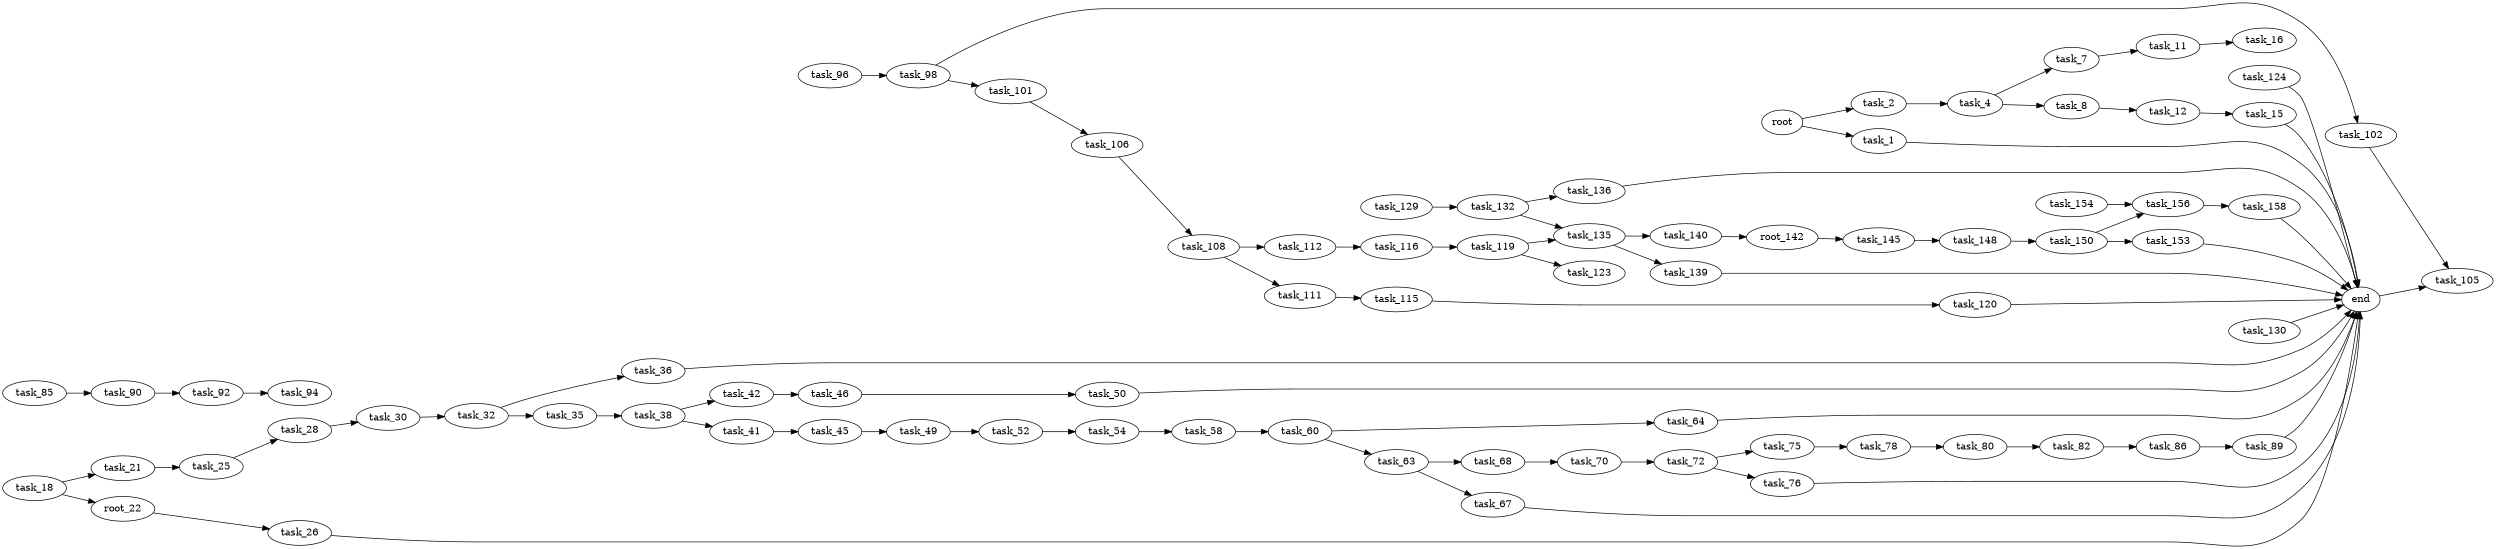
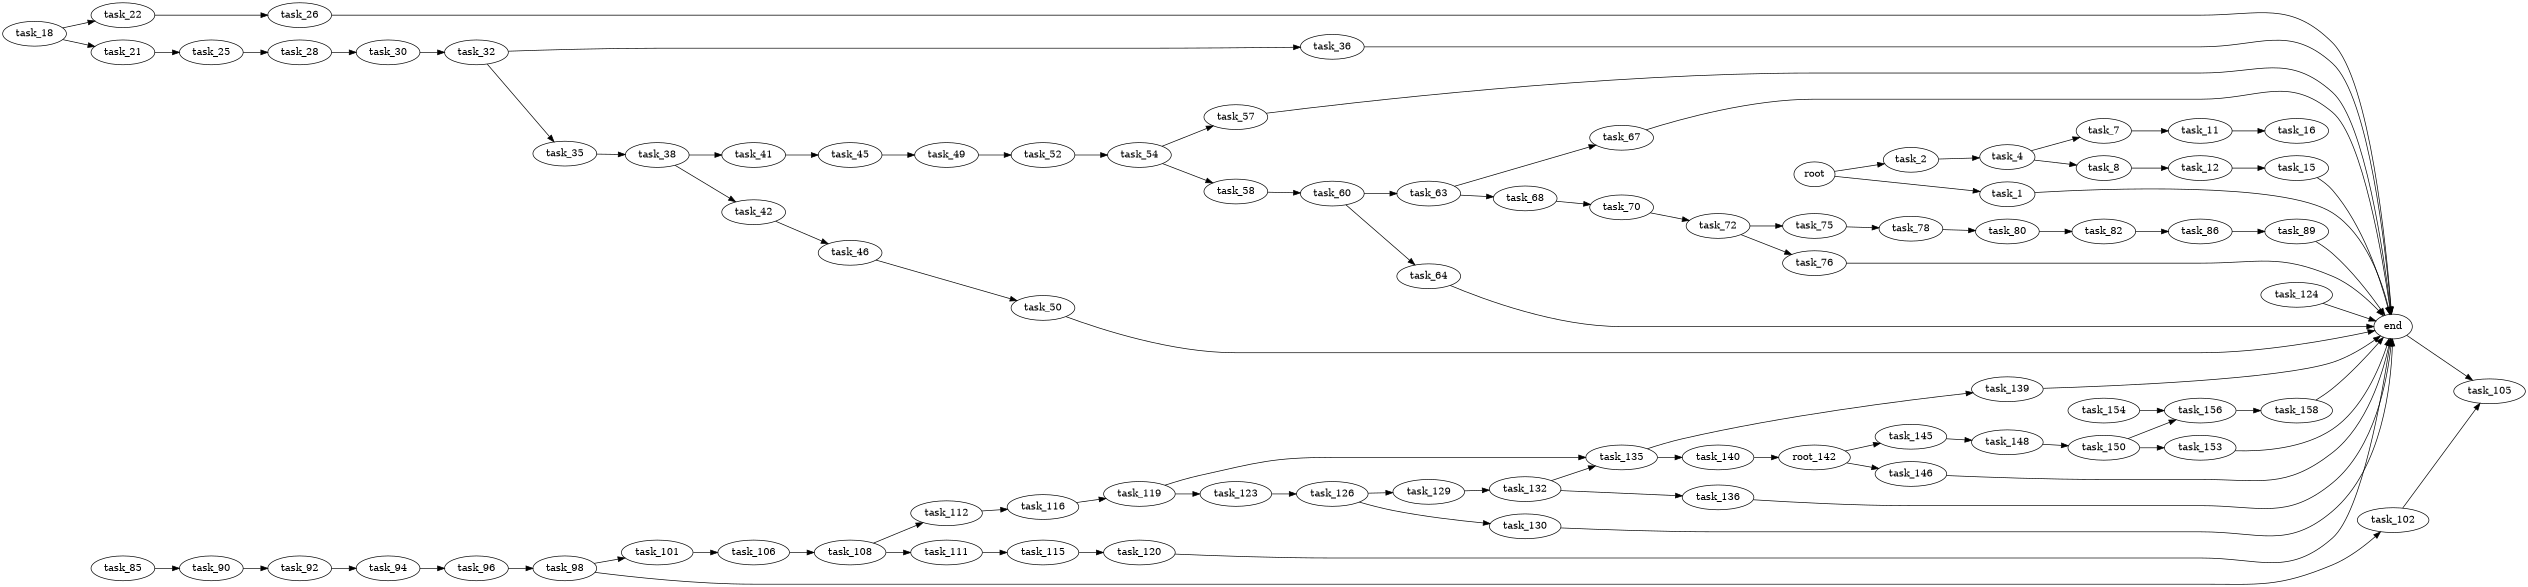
node "task_57": added
node "task_146": added
node "task_126": added
node "root_22": label "root_22" -> "task_22"
edge "task_94" -> "task_96": added
